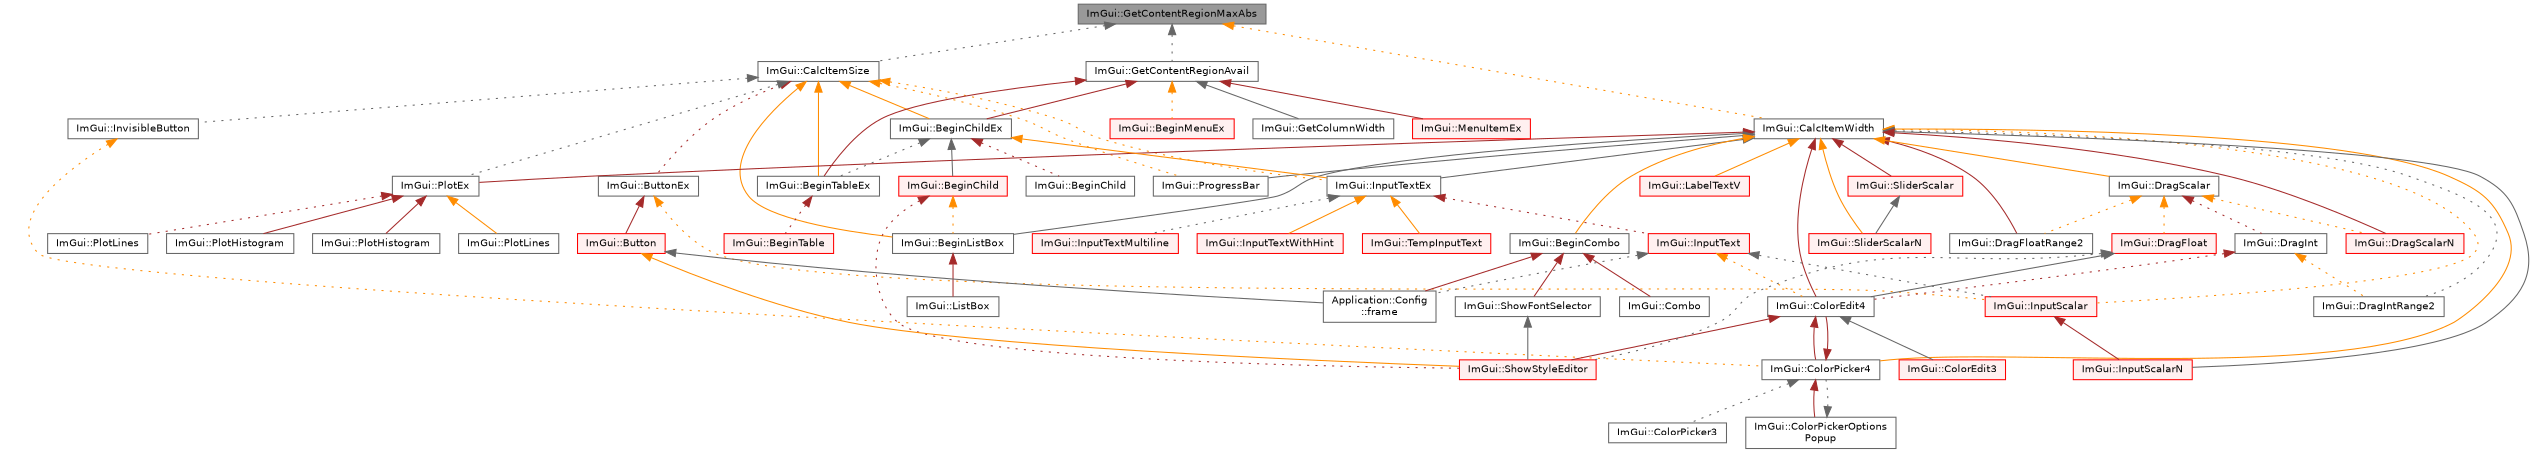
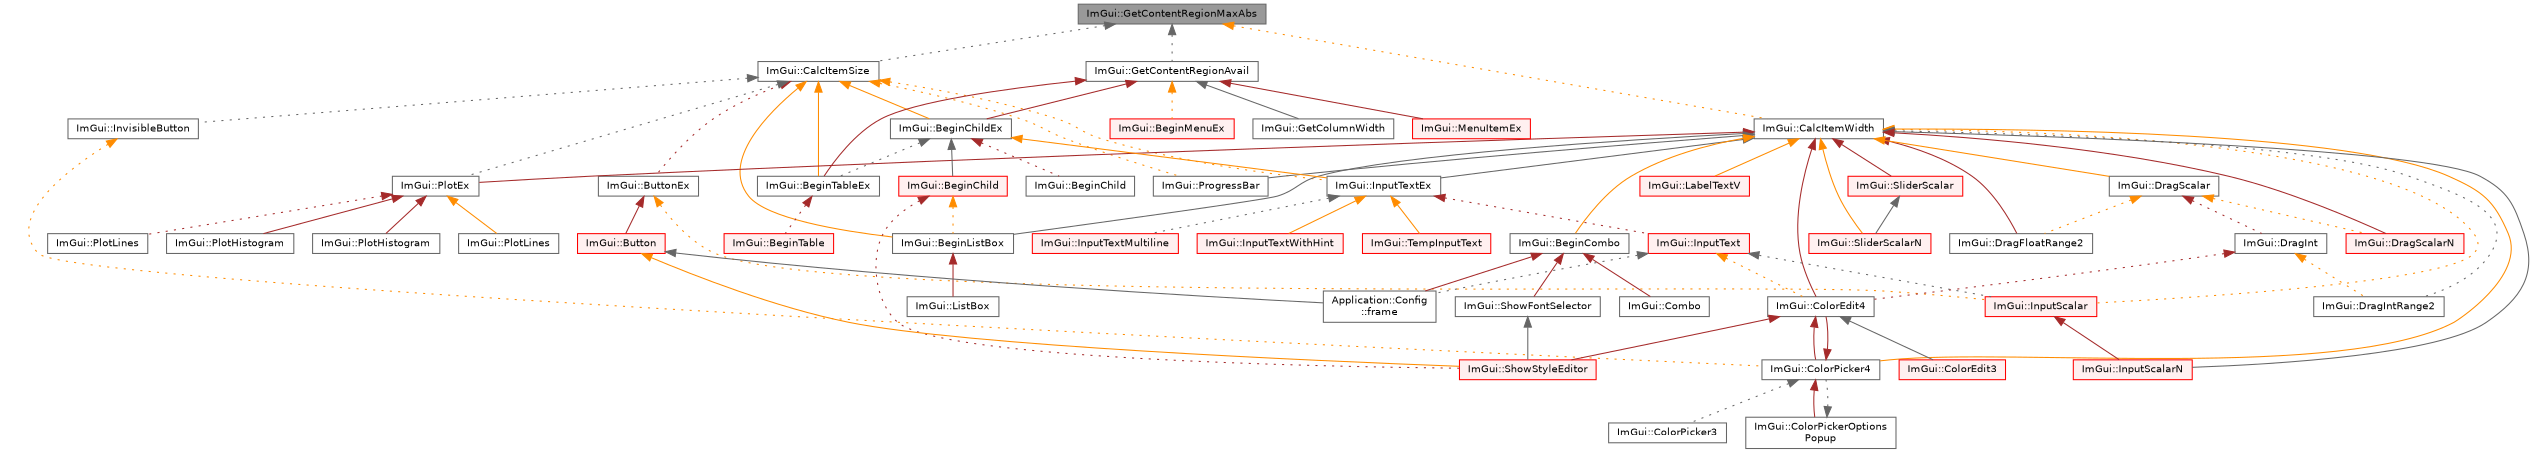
node "ImGui::DragFloat": removed
